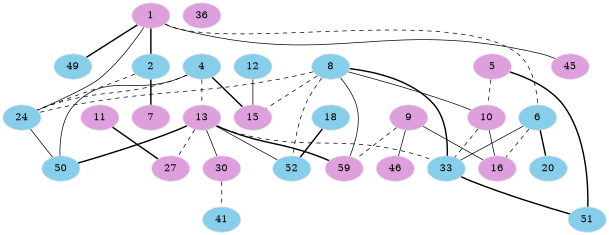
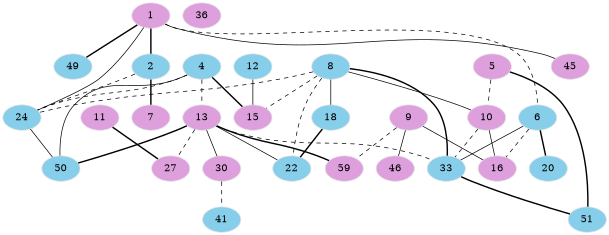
edge "8" -- "59": now "8" -- "18"
node "52": label "52" -> "22"
